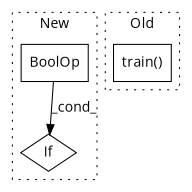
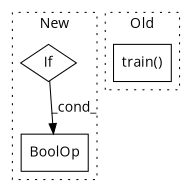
edge "BoolOp" -> "If": reversed
